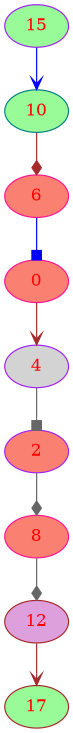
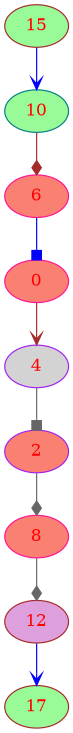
node "15": color purple -> brown
edge "12" -> "17": color brown -> blue
